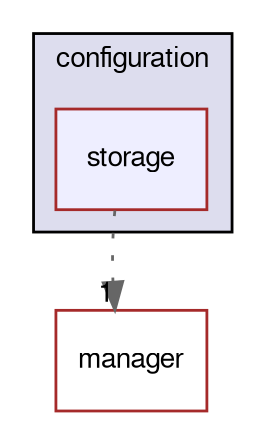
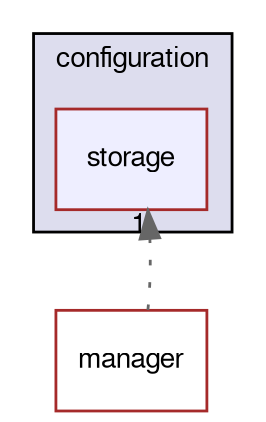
edge "storage" -> "manager": reversed
